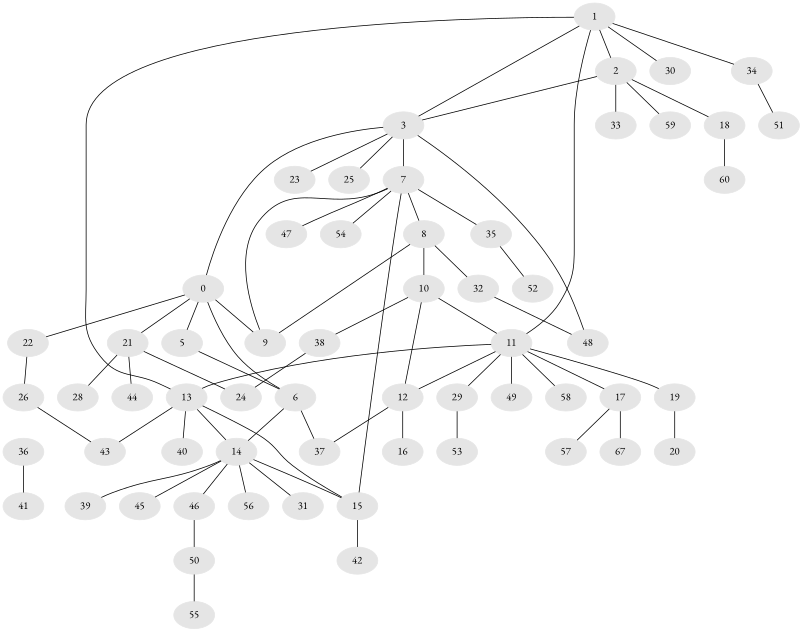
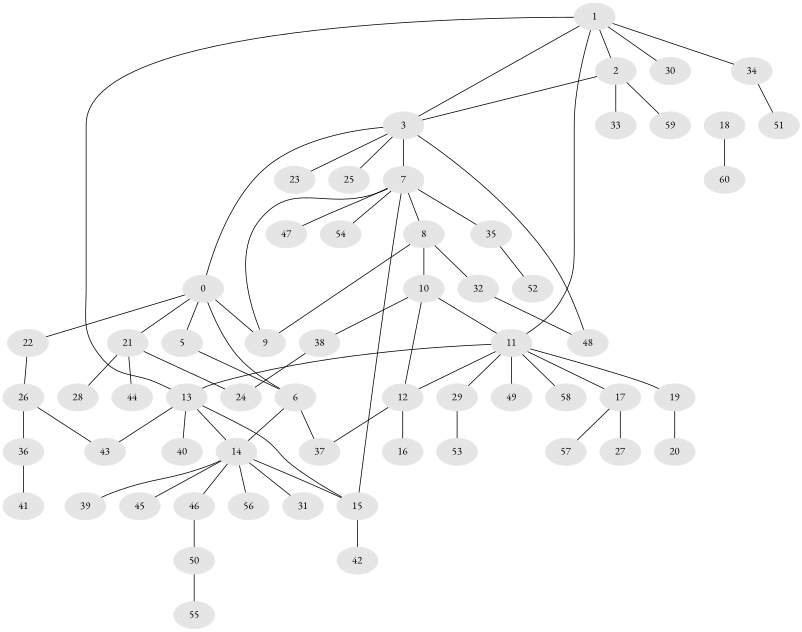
edge "2" -- "18": removed
edge "26" -- "36": added
node "67": label "67" -> "27"
